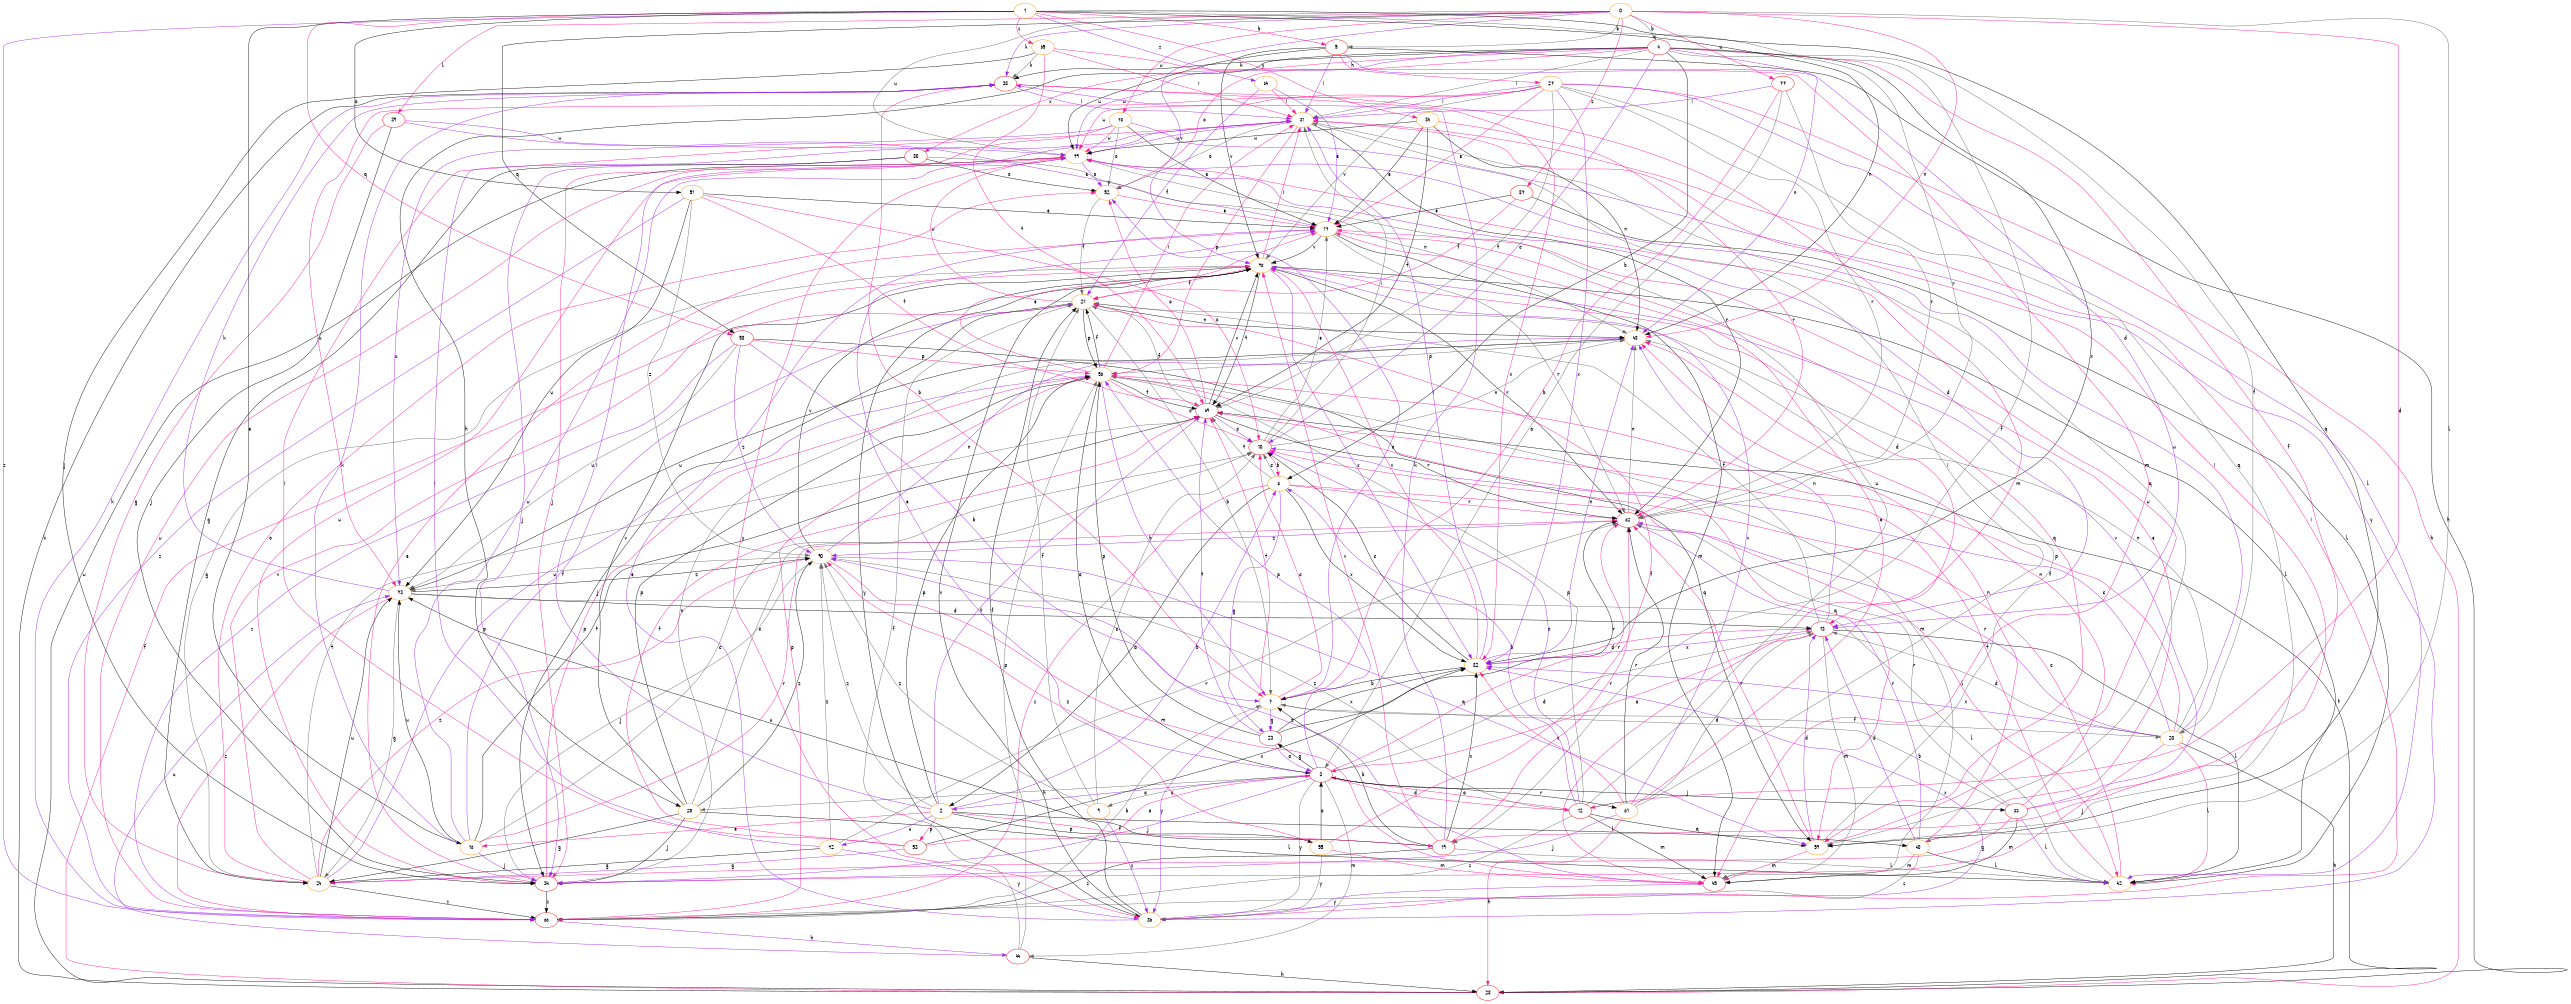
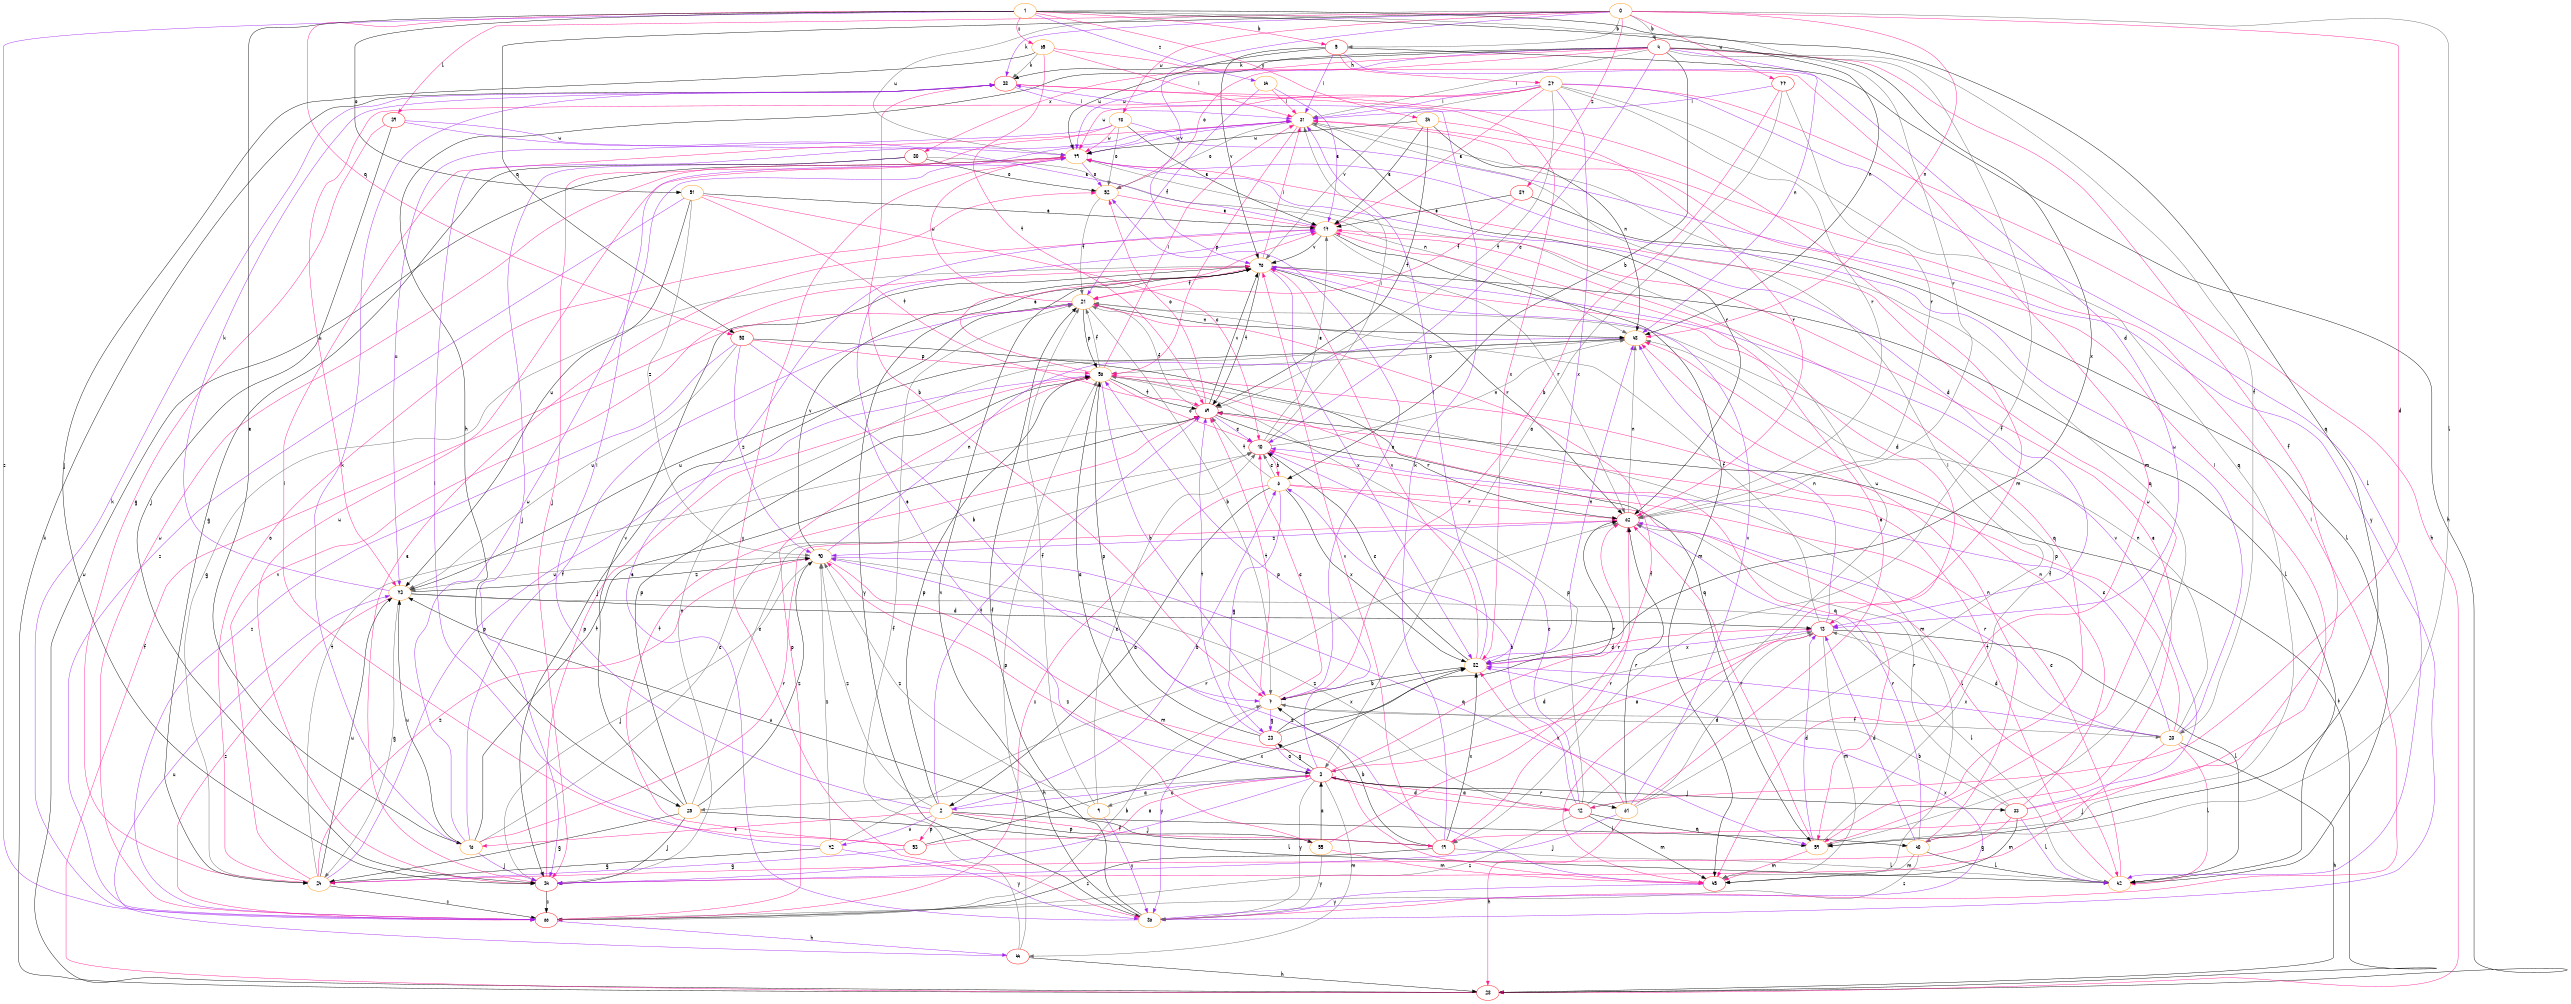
edge "56" -> "21": color black -> gray40
